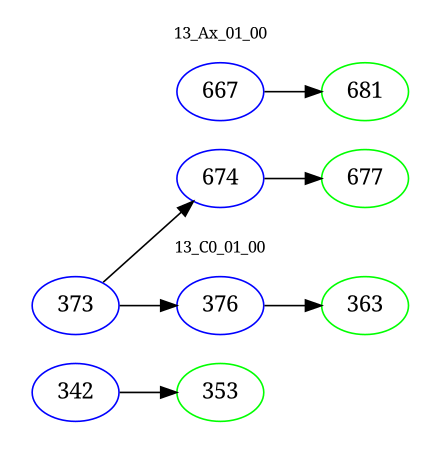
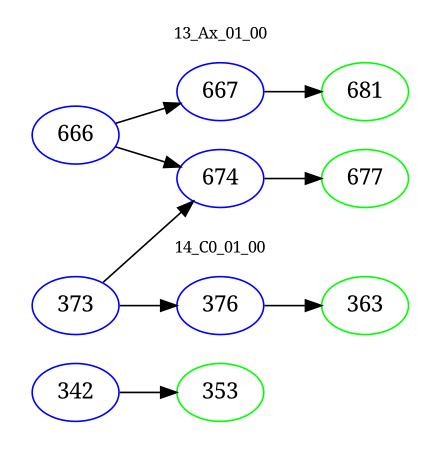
node "666": added
cluster "13_C0_01_00": label "13_C0_01_00" -> "14_C0_01_00"
